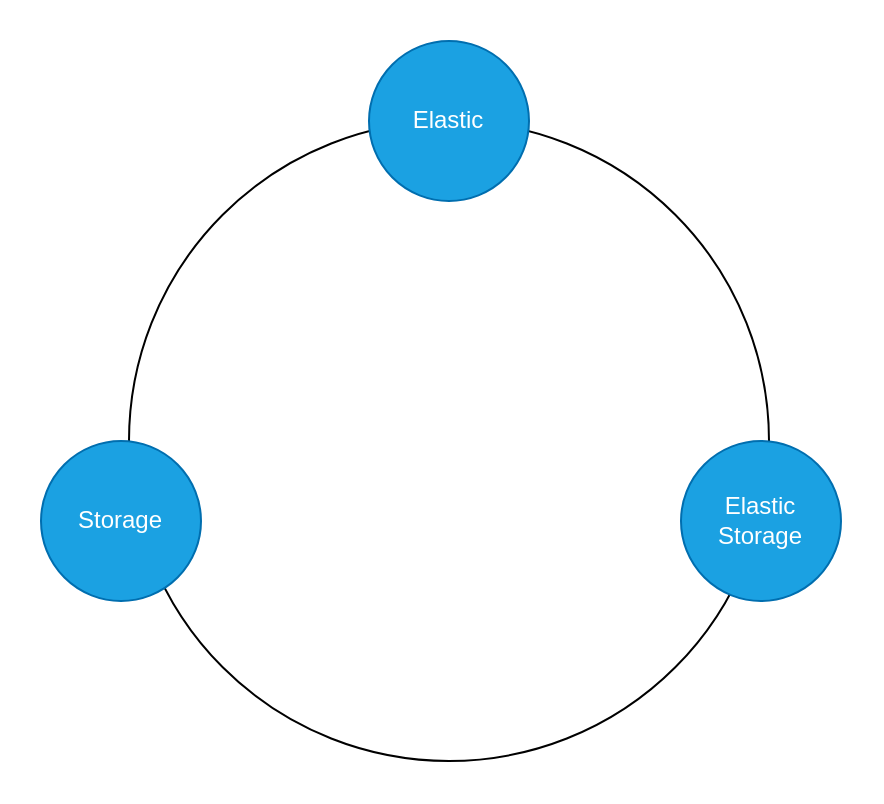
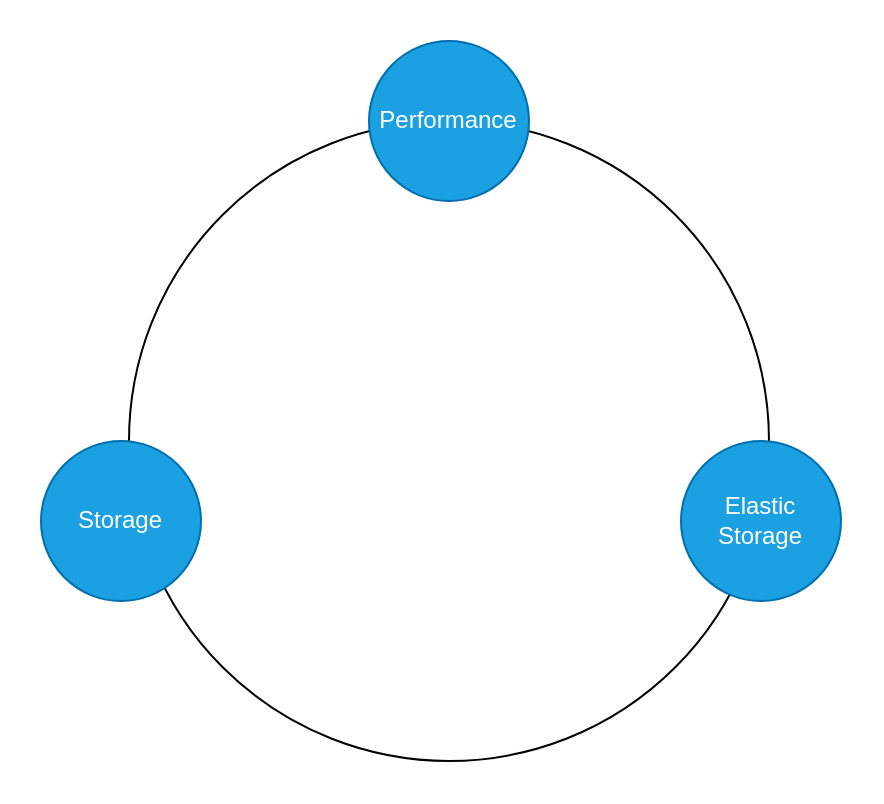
node "Elastic": label "Elastic" -> "Performance"
